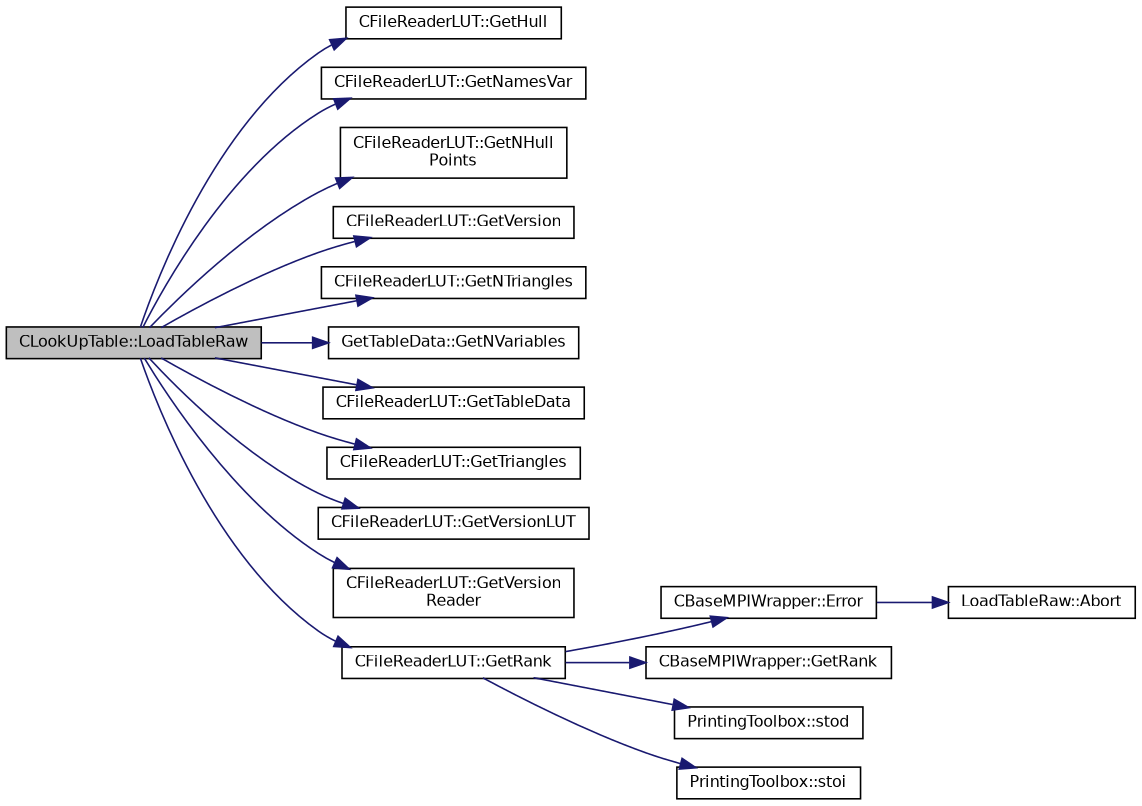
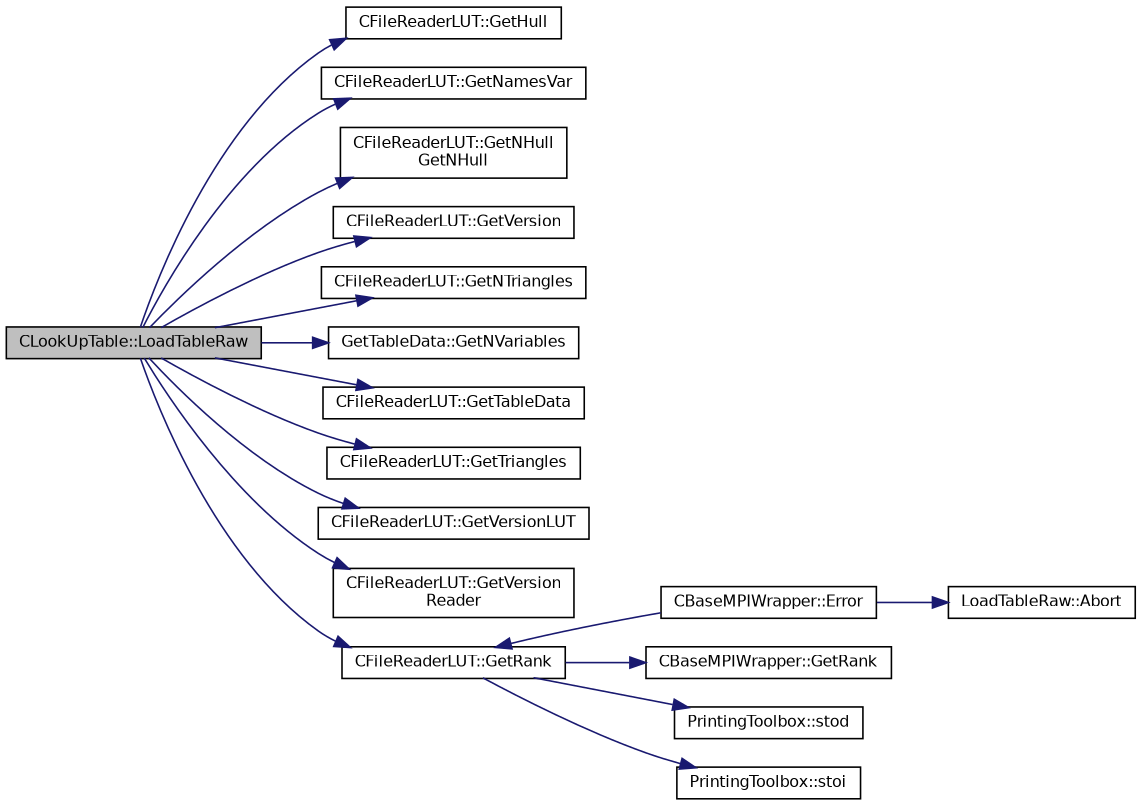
node "CFileReaderLUT::GetNHull Points": label "CFileReaderLUT::GetNHull Points" -> "CFileReaderLUT::GetNHull GetNHull"
edge "CFileReaderLUT::GetRank" -> "CBaseMPIWrapper::Error": reversed
